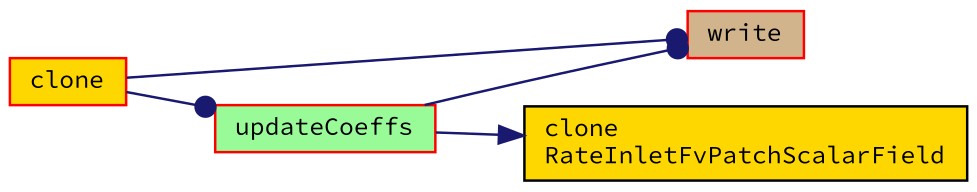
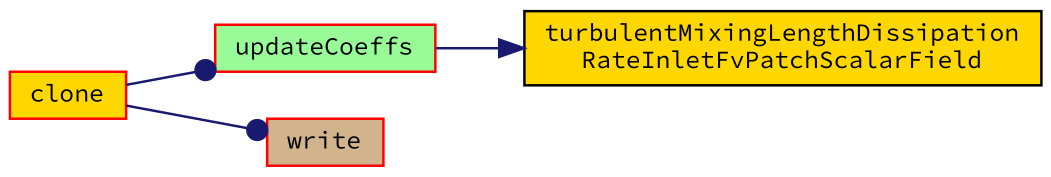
edge "updateCoeffs" -> "write": removed
node "clone RateInletFvPatchScalarField": label "clone RateInletFvPatchScalarField" -> "turbulentMixingLengthDissipation RateInletFvPatchScalarField"
